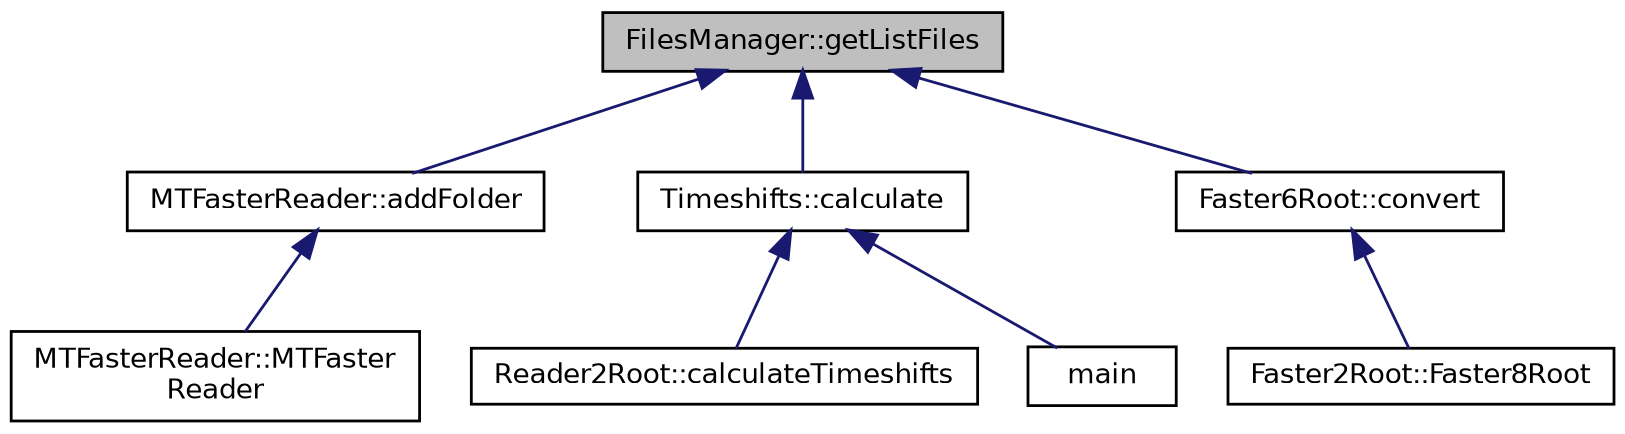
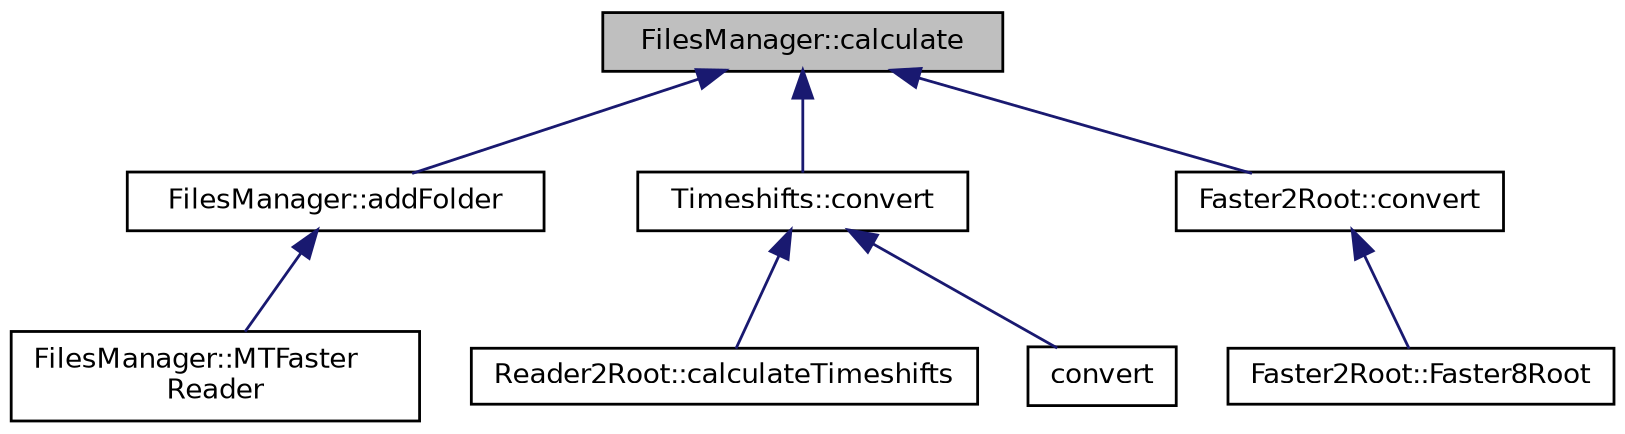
node "FilesManager::getListFiles": label "FilesManager::getListFiles" -> "FilesManager::calculate"
node "MTFasterReader::addFolder": label "MTFasterReader::addFolder" -> "FilesManager::addFolder"
node "Timeshifts::calculate": label "Timeshifts::calculate" -> "Timeshifts::convert"
node "Faster6Root::convert": label "Faster6Root::convert" -> "Faster2Root::convert"
node "MTFasterReader::MTFaster Reader": label "MTFasterReader::MTFaster Reader" -> "FilesManager::MTFaster Reader"
node "main": label "main" -> "convert"
